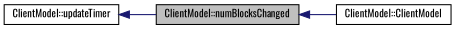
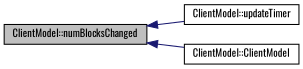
edge "ClientModel::numBlocksChanged" -> "ClientModel::updateTimer": reversed
